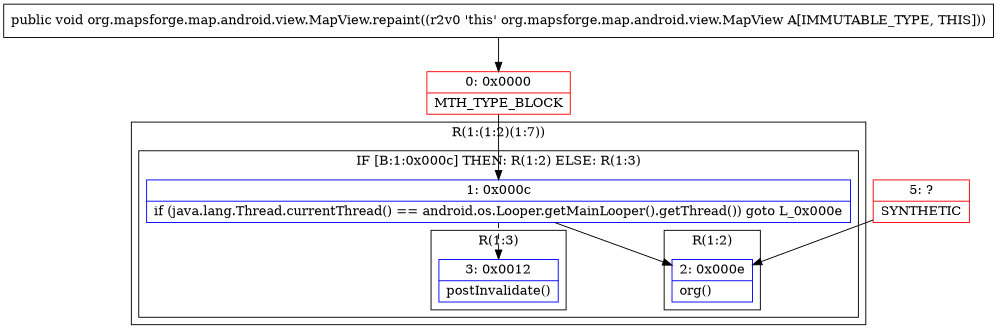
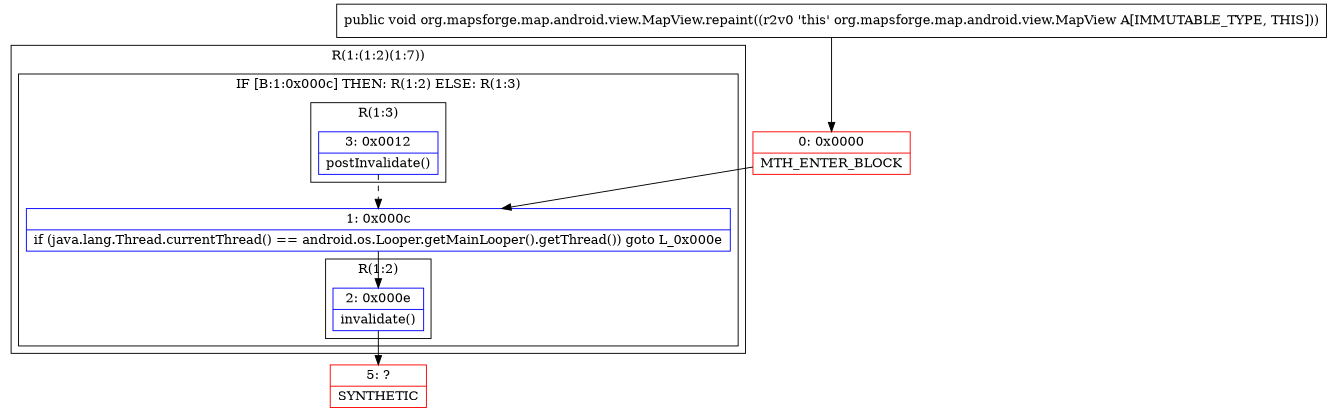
node "0: 0x0000": text "MTH_TYPE_BLOCK" -> "MTH_ENTER_BLOCK"
edge "1: 0x000c" -> "3: 0x0012": reversed
edge "5: ?" -> "2: 0x000e": reversed
node "2: 0x000e": text "org()" -> "invalidate()"
